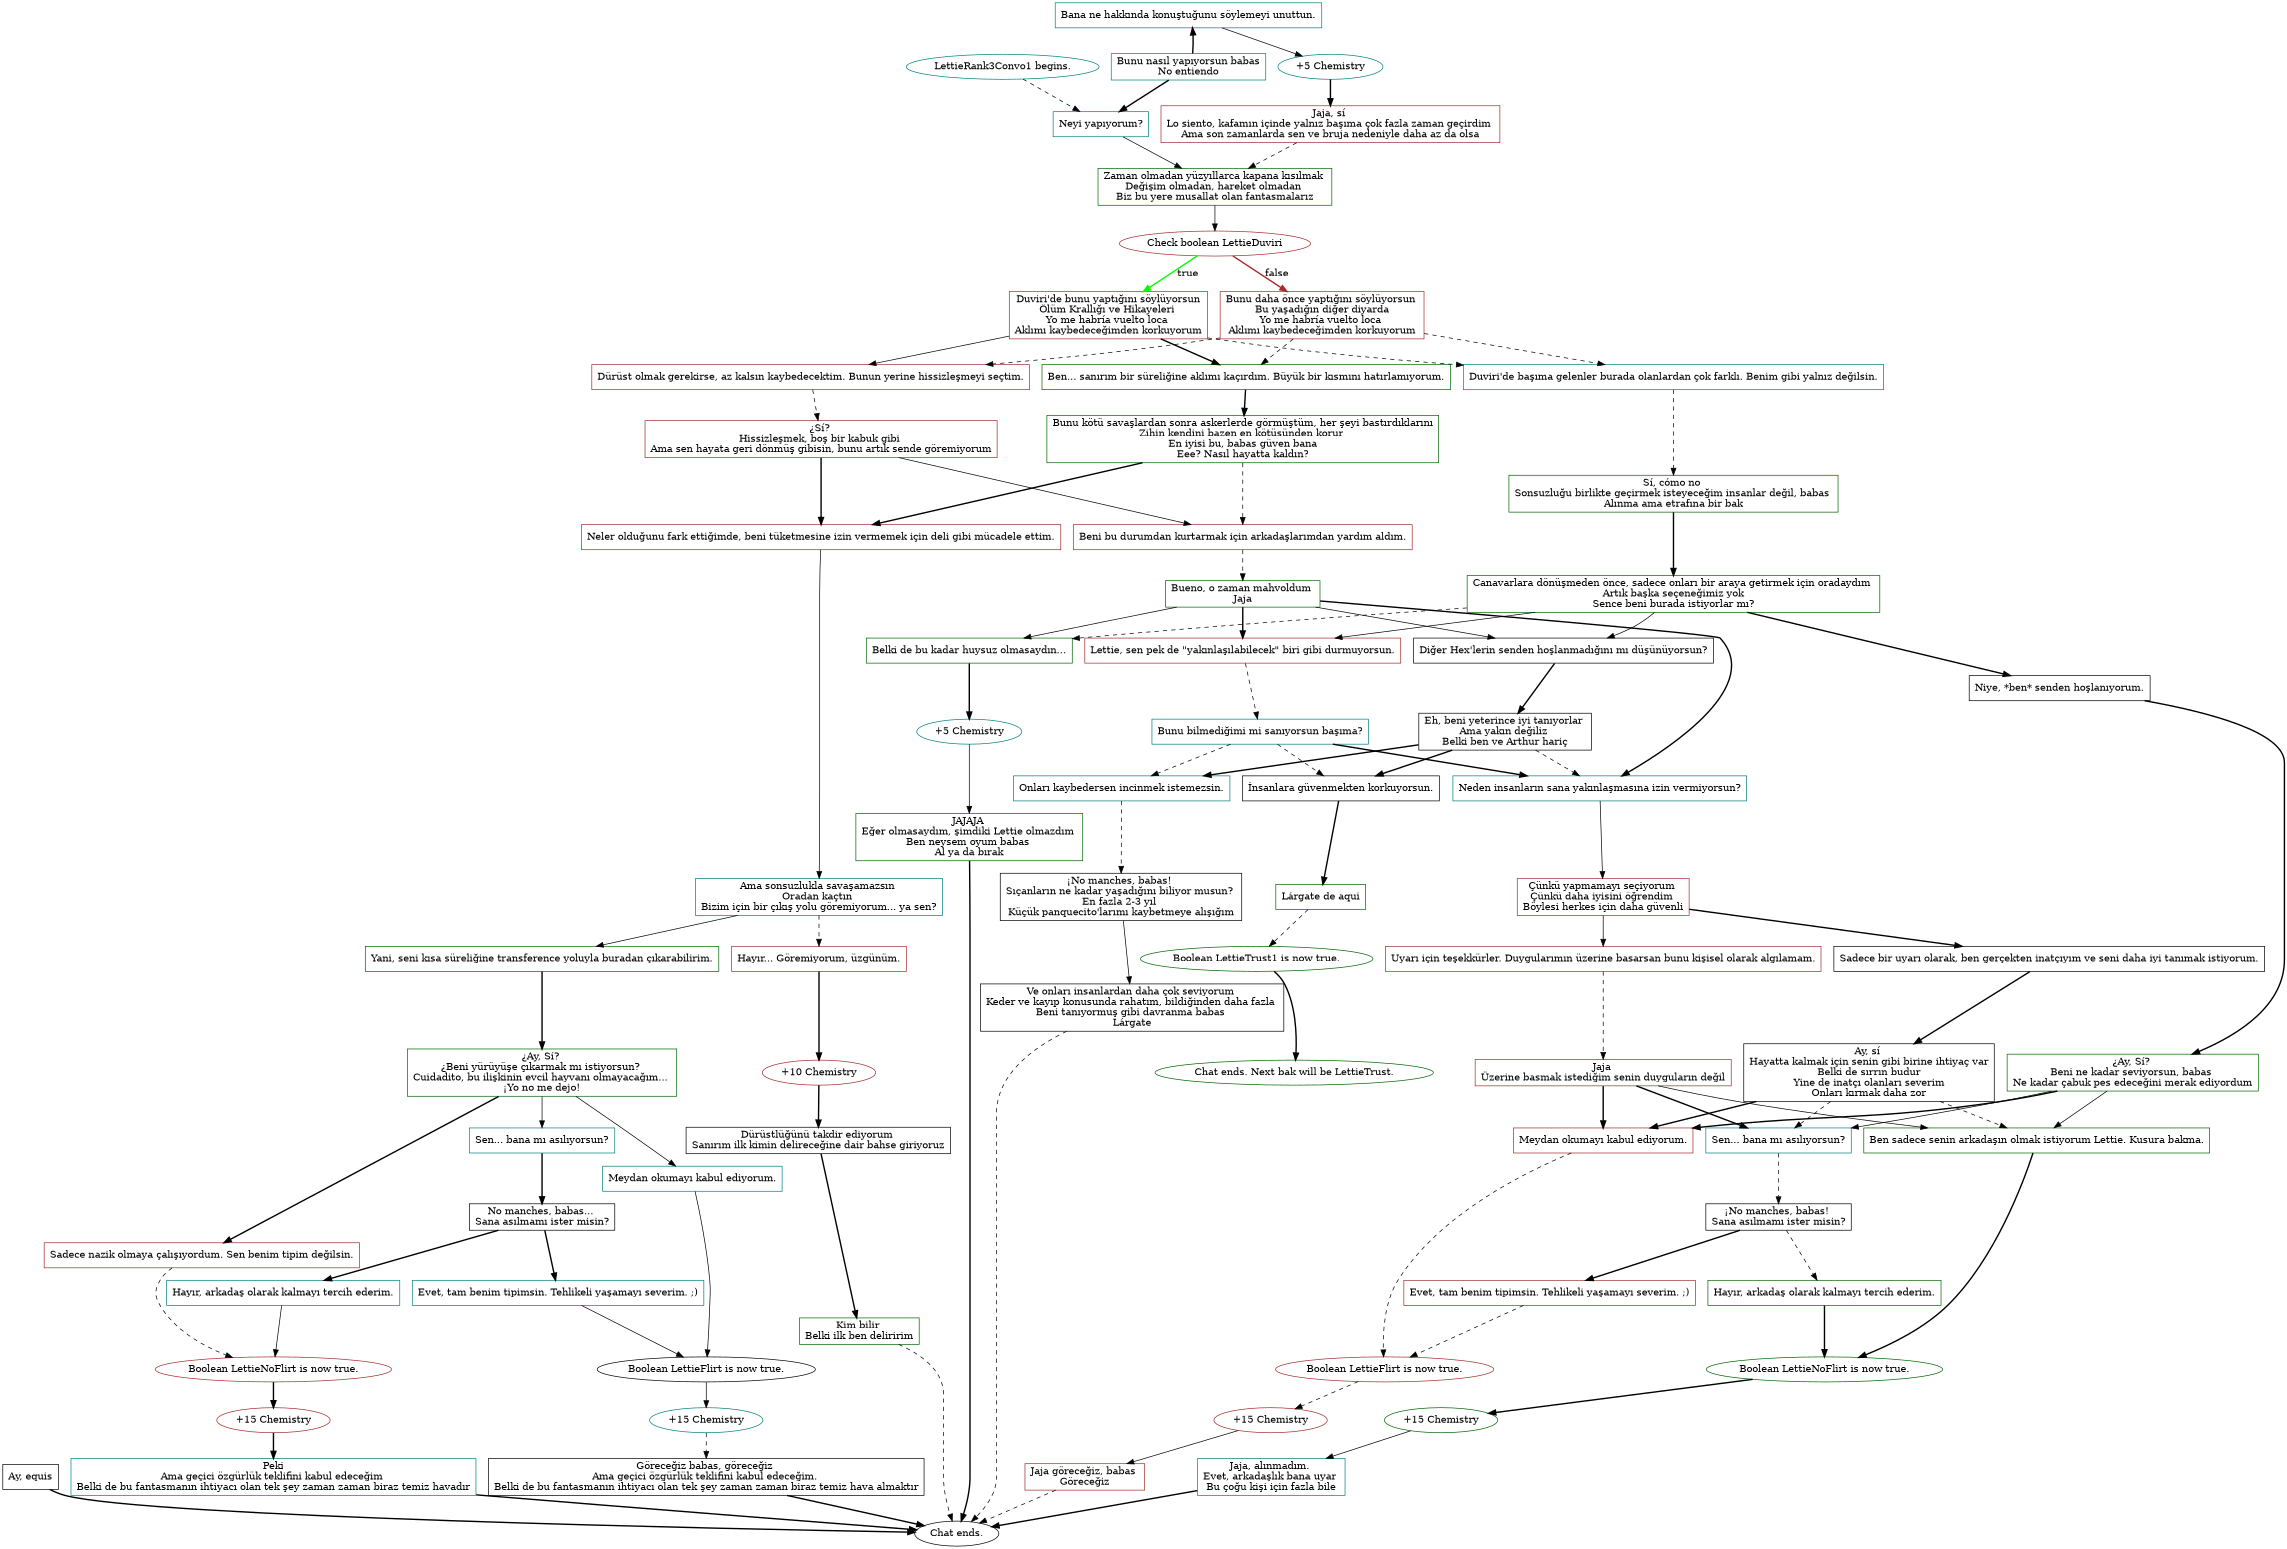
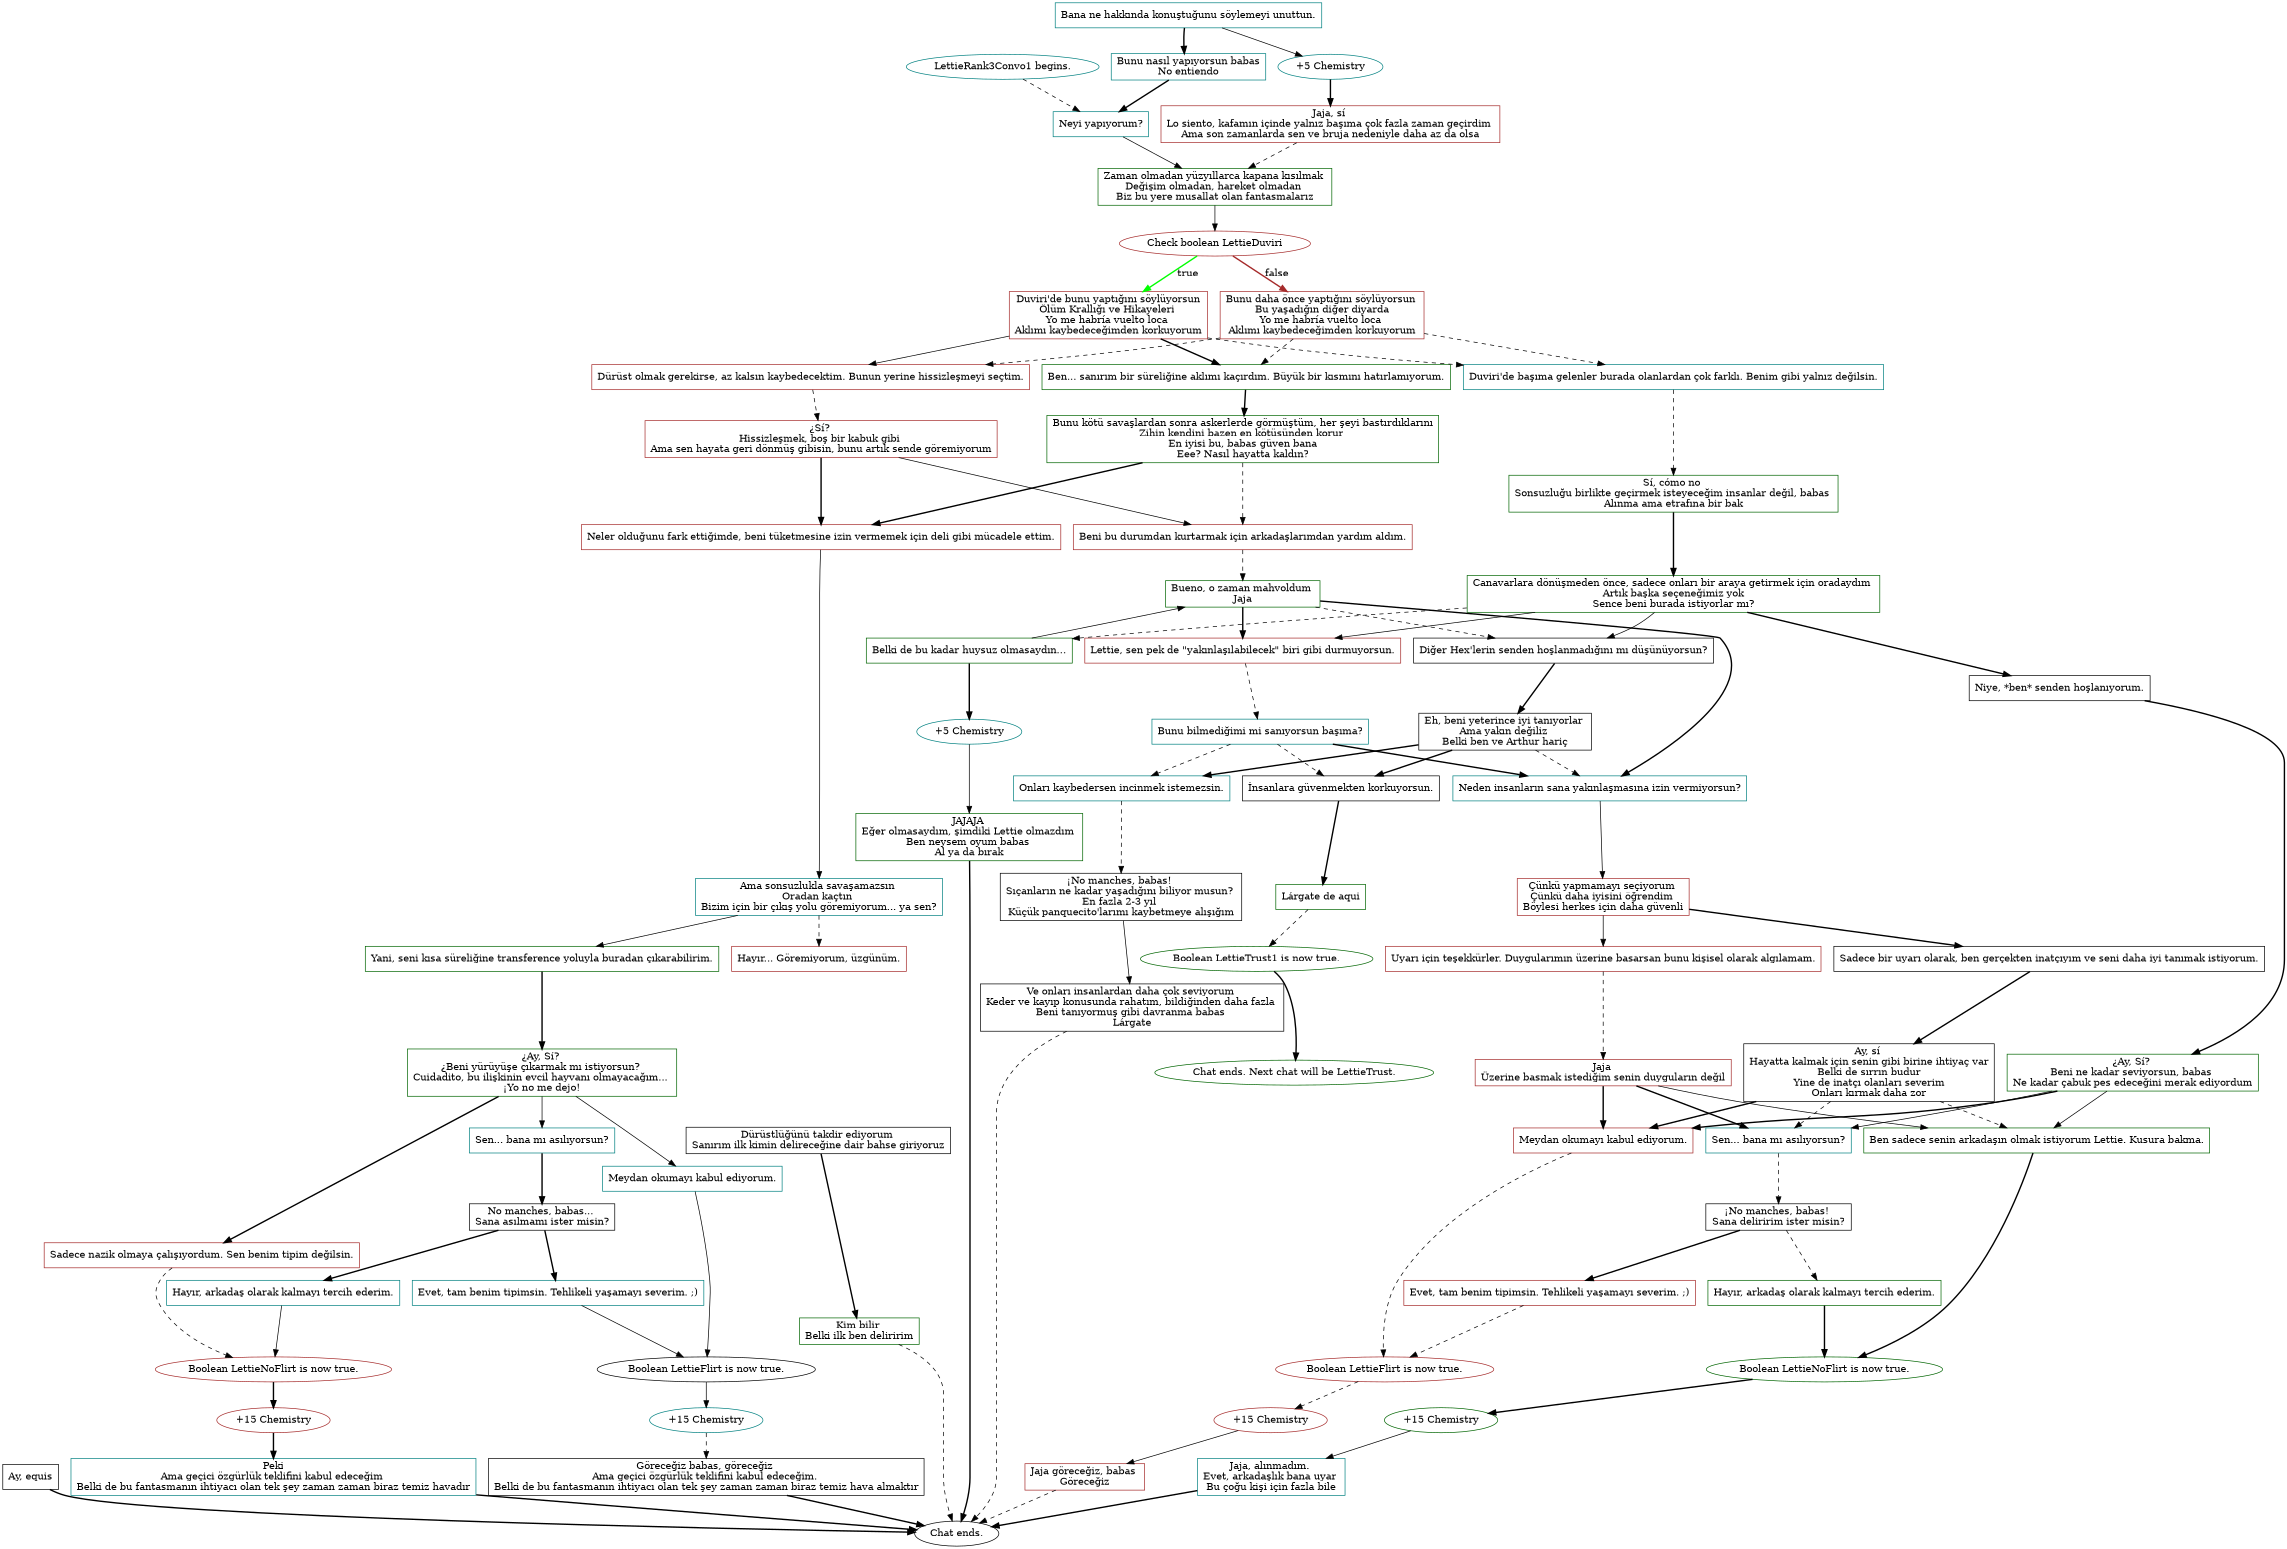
edge "Bunu nasıl yapıyorsun babas No entiendo" -> "Bana ne hakkında konuştuğunu söylemeyi unuttun.": reversed
edge "Bueno, o zaman mahvoldum Jaja" -> "Belki de bu kadar huysuz olmasaydın...": reversed
edge "Bueno, o zaman mahvoldum Jaja" -> "Diğer Hex'lerin senden hoşlanmadığını mı düşünüyorsun?": style solid -> dashed
node "+10 Chemistry": removed
node "Chat ends. Next bak will be LettieTrust.": label "Chat ends. Next bak will be LettieTrust." -> "Chat ends. Next chat will be LettieTrust."
node "¡No manches, babas! Sana asılmamı ister misin?": label "¡No manches, babas! Sana asılmamı ister misin?" -> "¡No manches, babas! Sana deliririm ister misin?"
